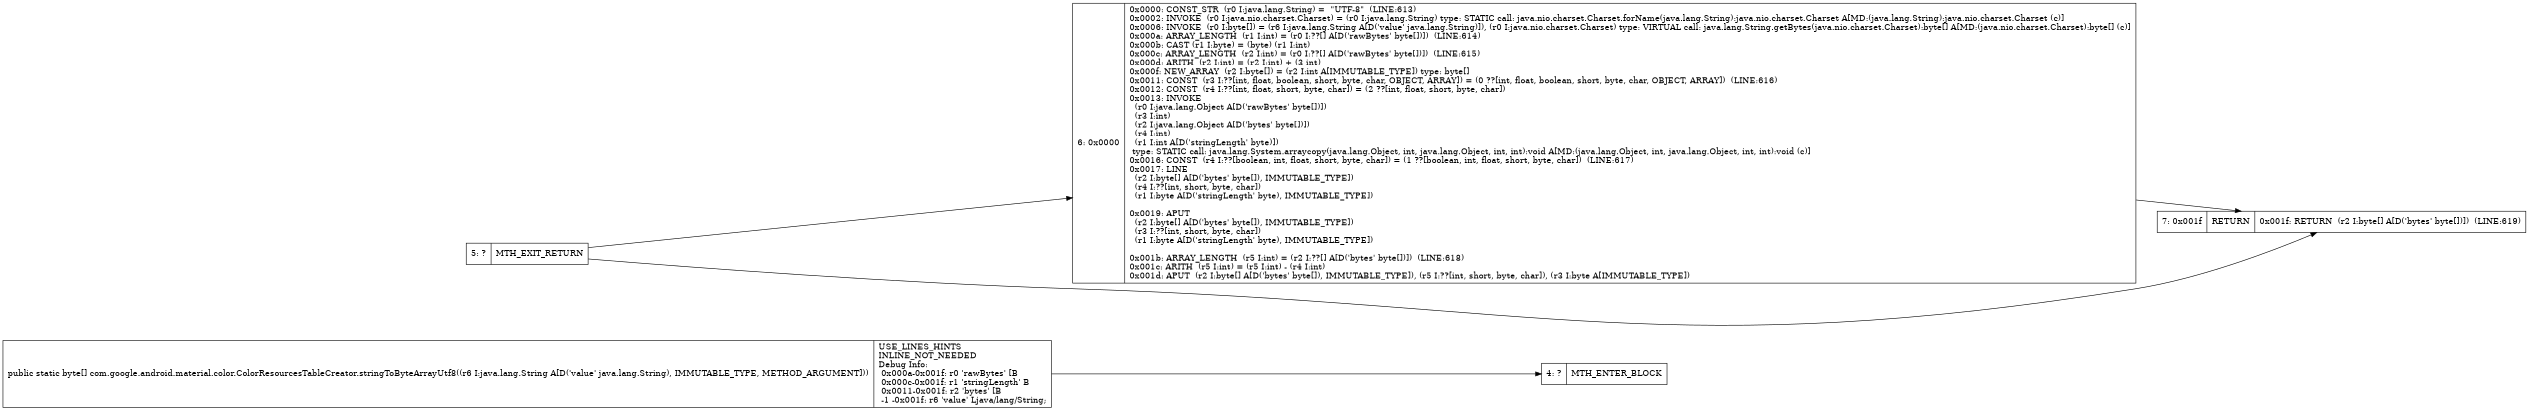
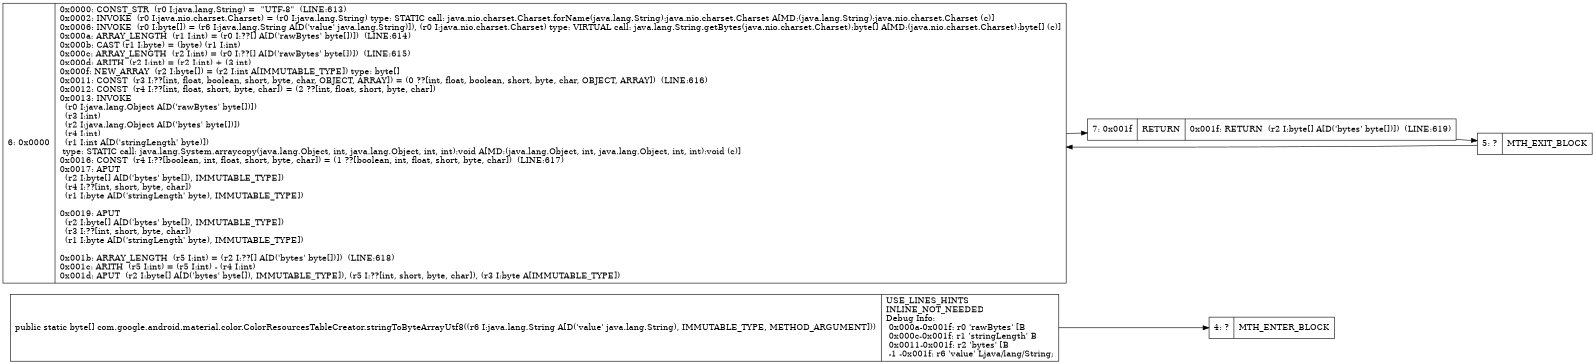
node "6: 0x0000": text "0x0017: LINE" -> "0x0017: APUT"
node "5: ?": text "MTH_EXIT_RETURN" -> "MTH_EXIT_BLOCK"
edge "5: ?" -> "7: 0x001f": reversed
